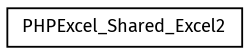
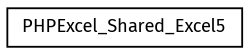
node "PHPExcel_Shared_Excel2": label "PHPExcel_Shared_Excel2" -> "PHPExcel_Shared_Excel5"
